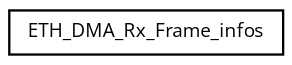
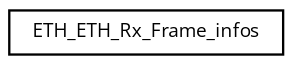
node "ETH_DMA_Rx_Frame_infos": label "ETH_DMA_Rx_Frame_infos" -> "ETH_ETH_Rx_Frame_infos"
